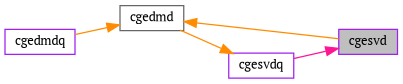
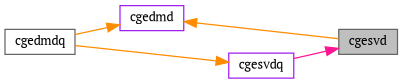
node "cgedmd": color gray40 -> purple
edge "cgedmd" -> "cgesvdq": now "cgedmdq" -> "cgesvdq"
node "cgedmdq": color purple -> gray40
node "cgesvd": color purple -> gray40
